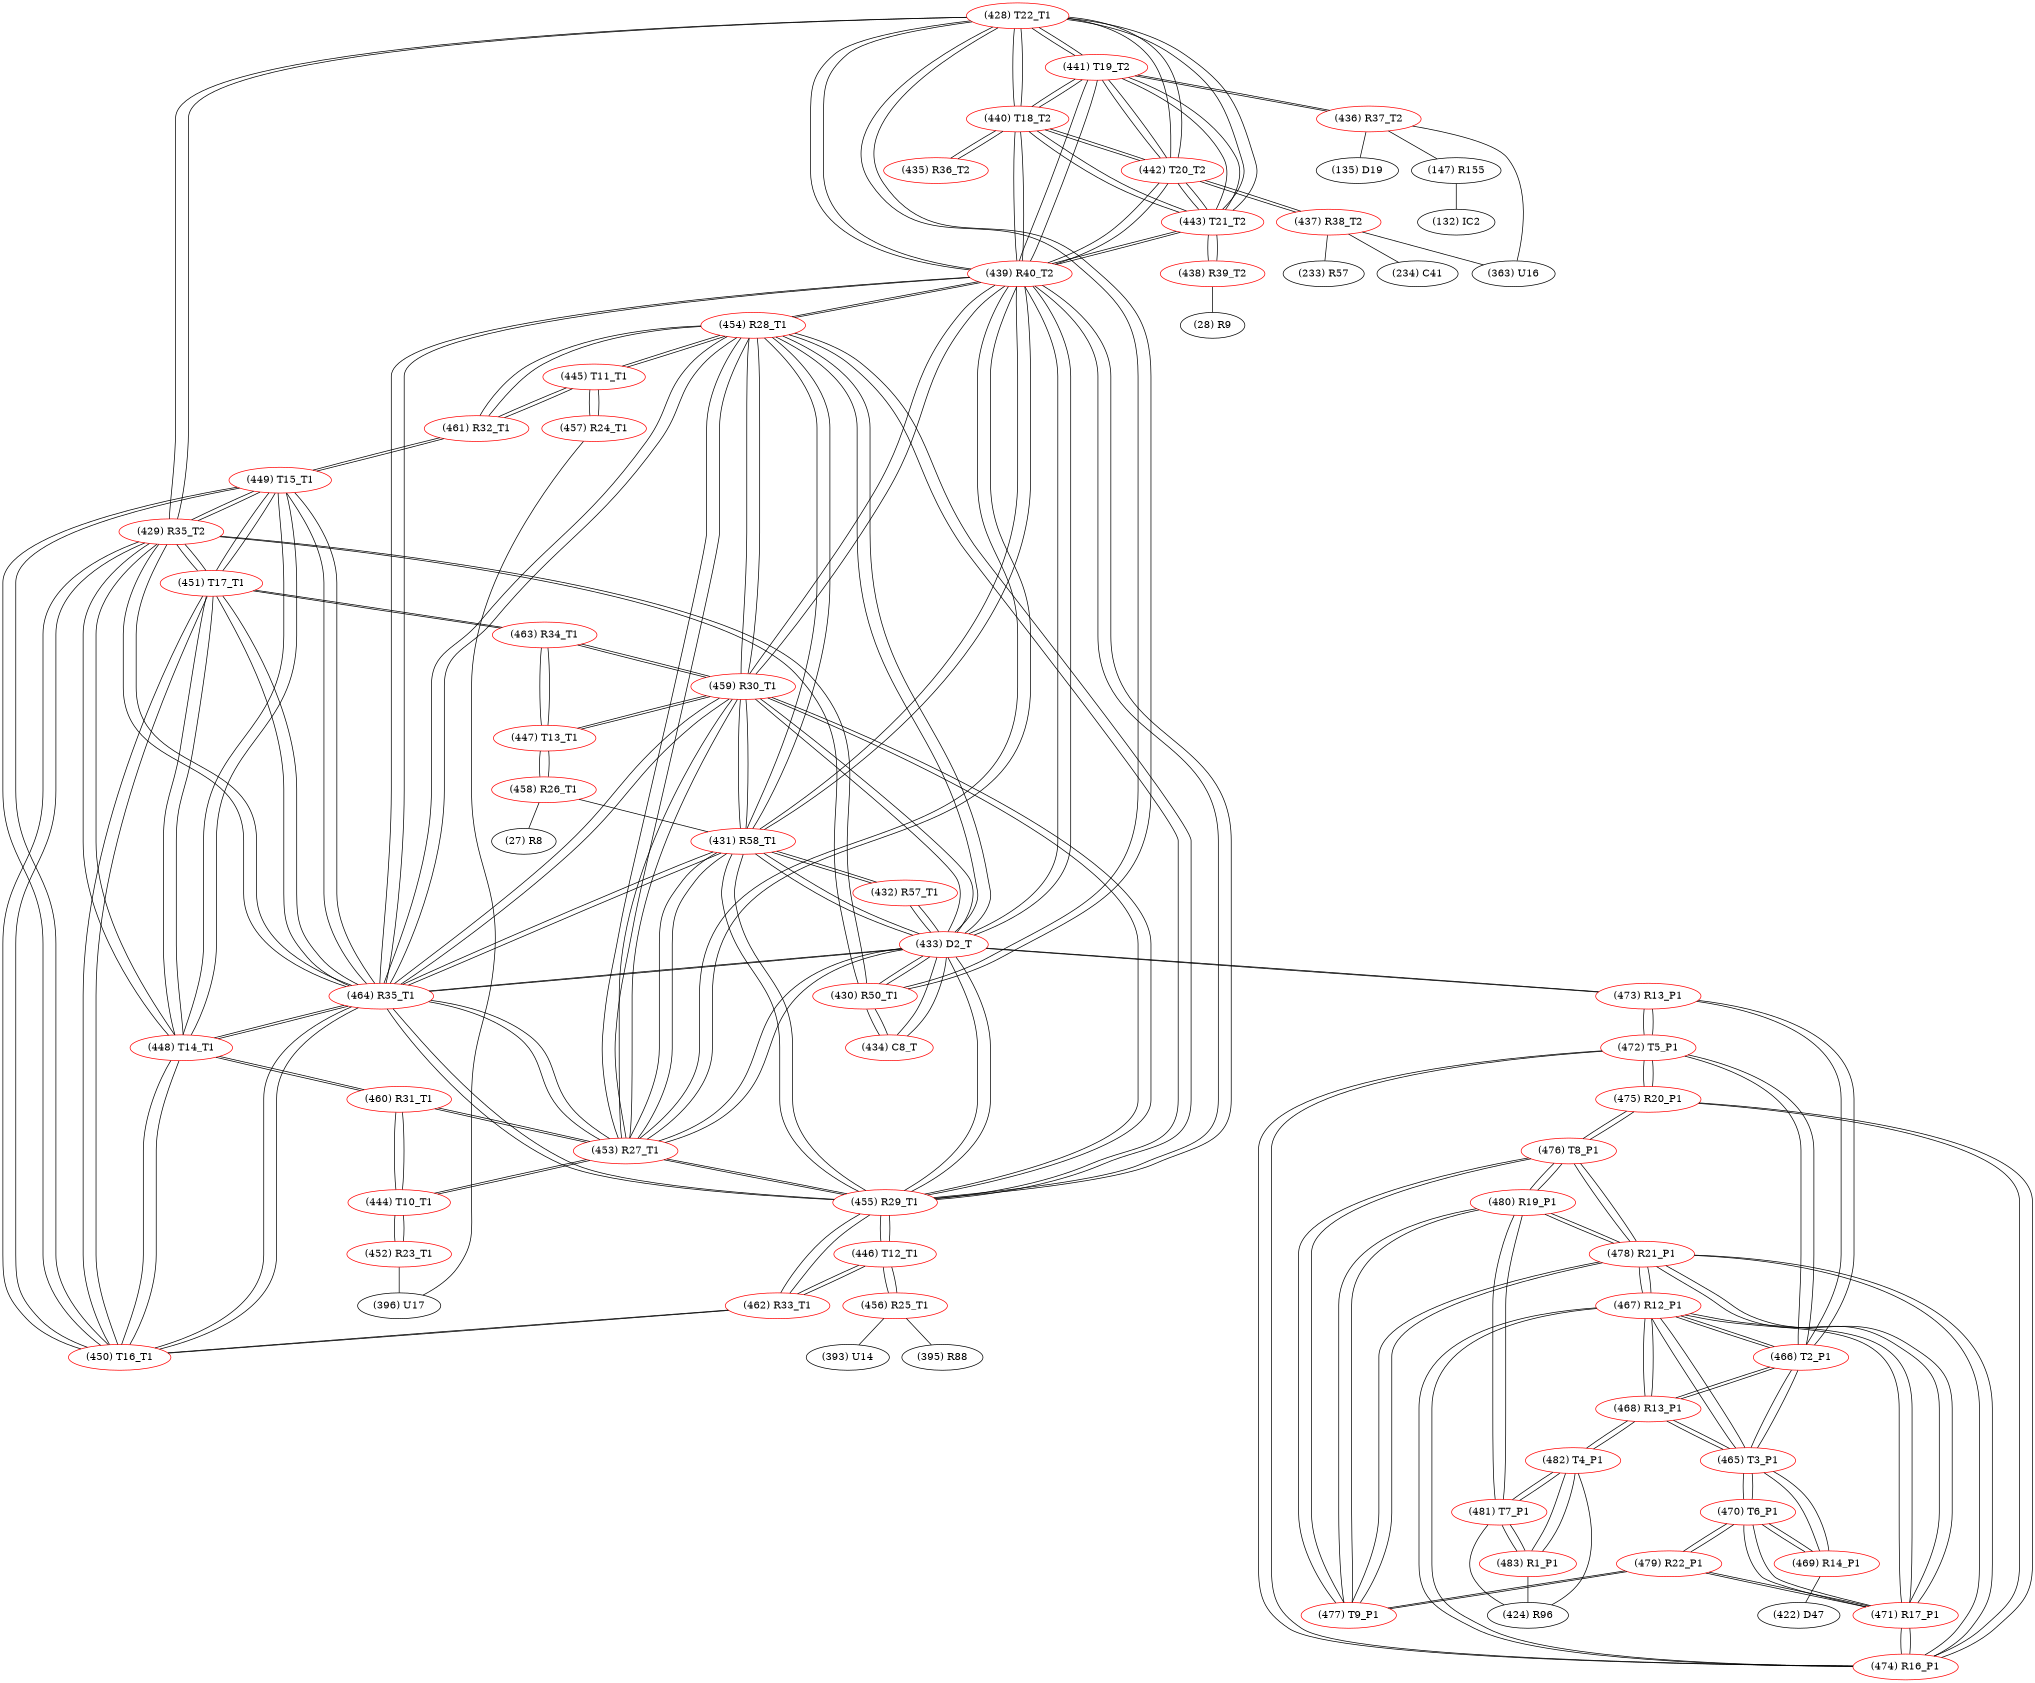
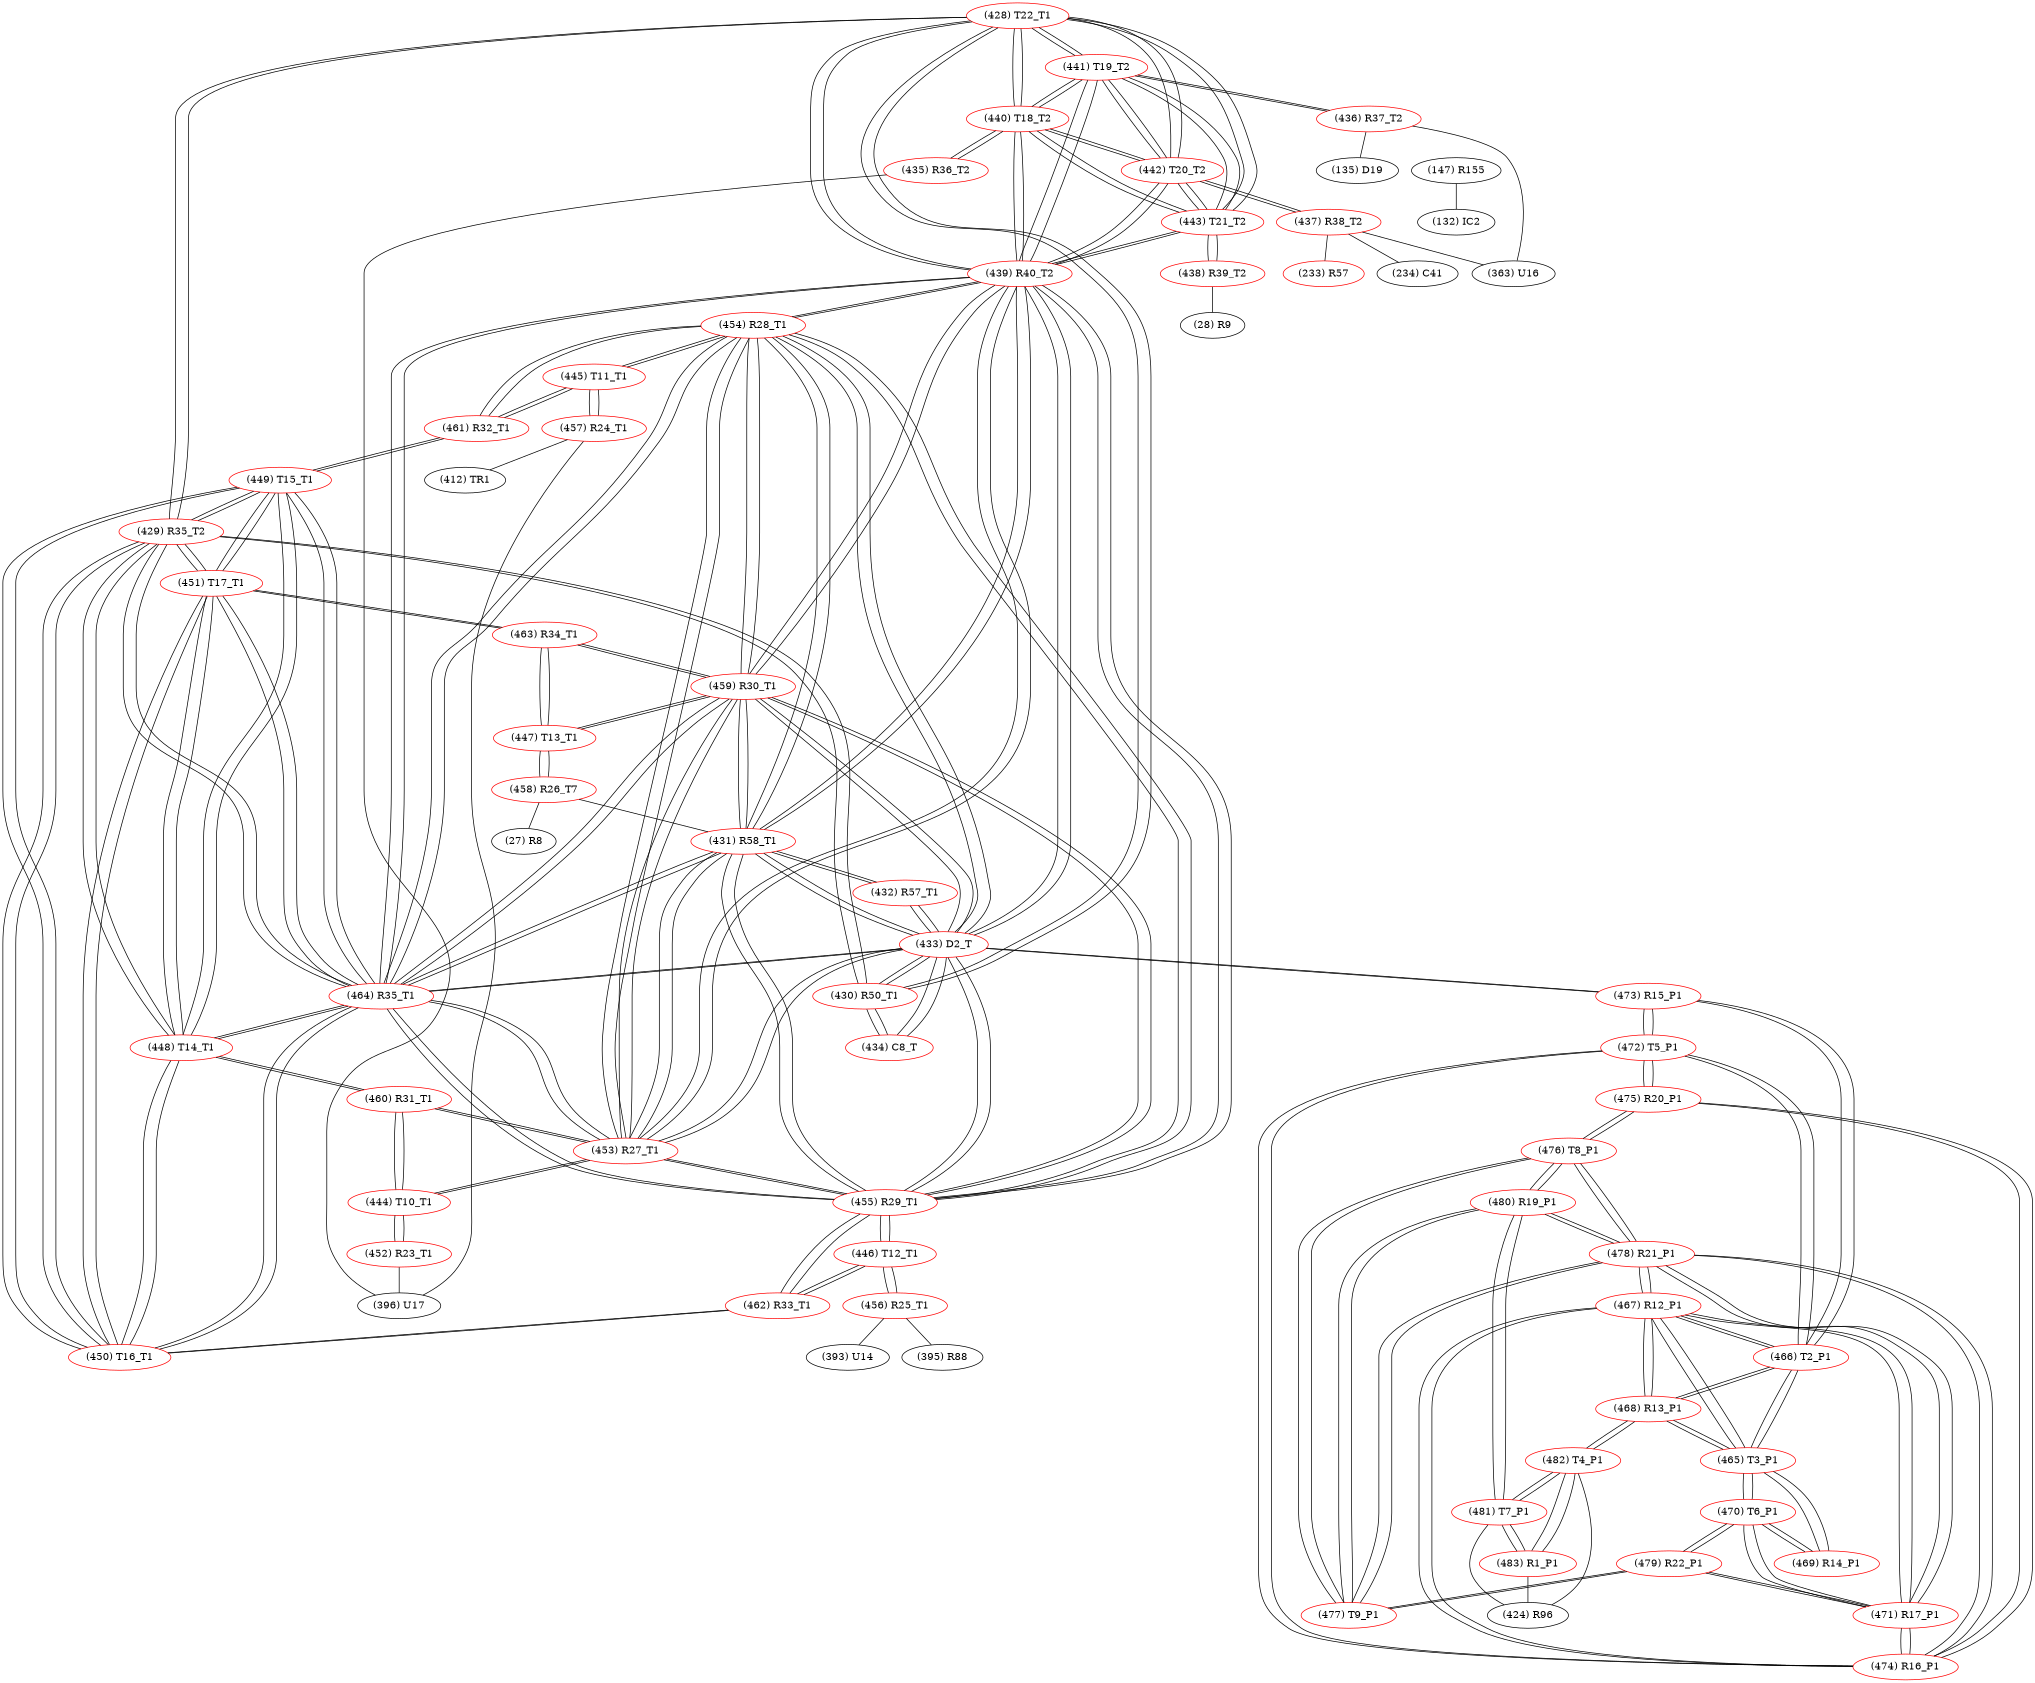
edge "(436) R37_T2" -- "(147) R155": removed
node "(233) R57": color black -> red
node "(412) TR1": added
edge "(435) R36_T2" -- "(396) U17": added
node "(458) R26_T1": label "(458) R26_T1" -> "(458) R26_T7"
node "(473) R13_P1": label "(473) R13_P1" -> "(473) R15_P1"
node "(422) D47": removed
